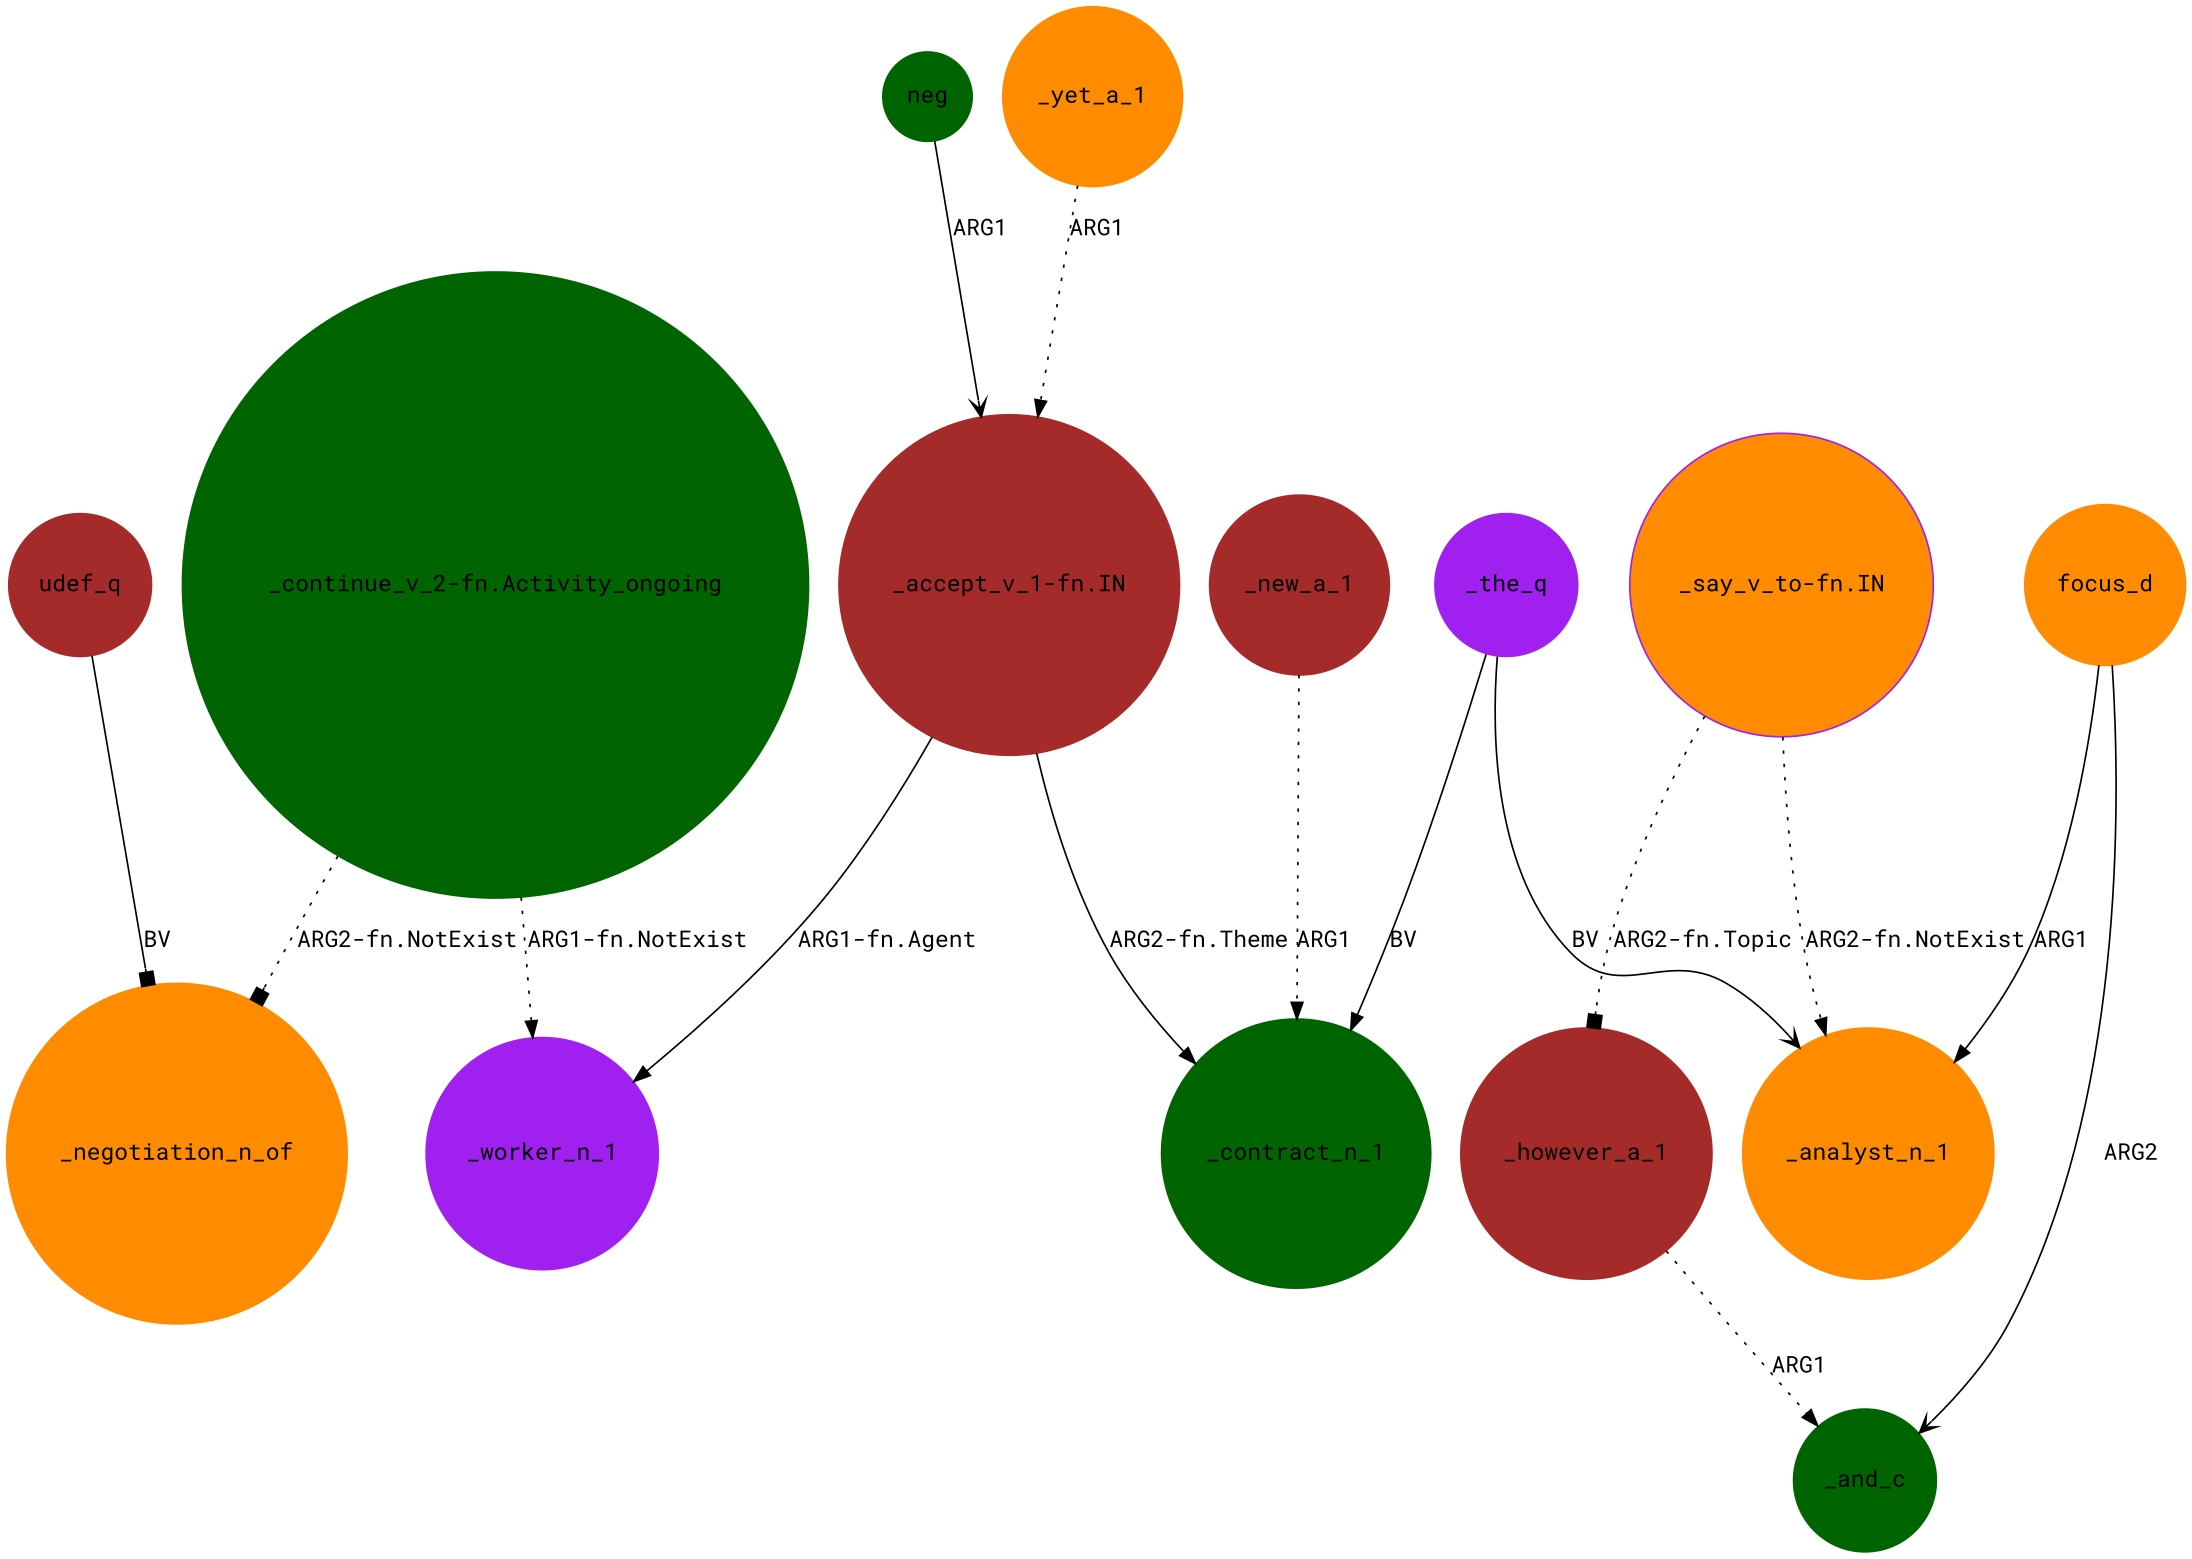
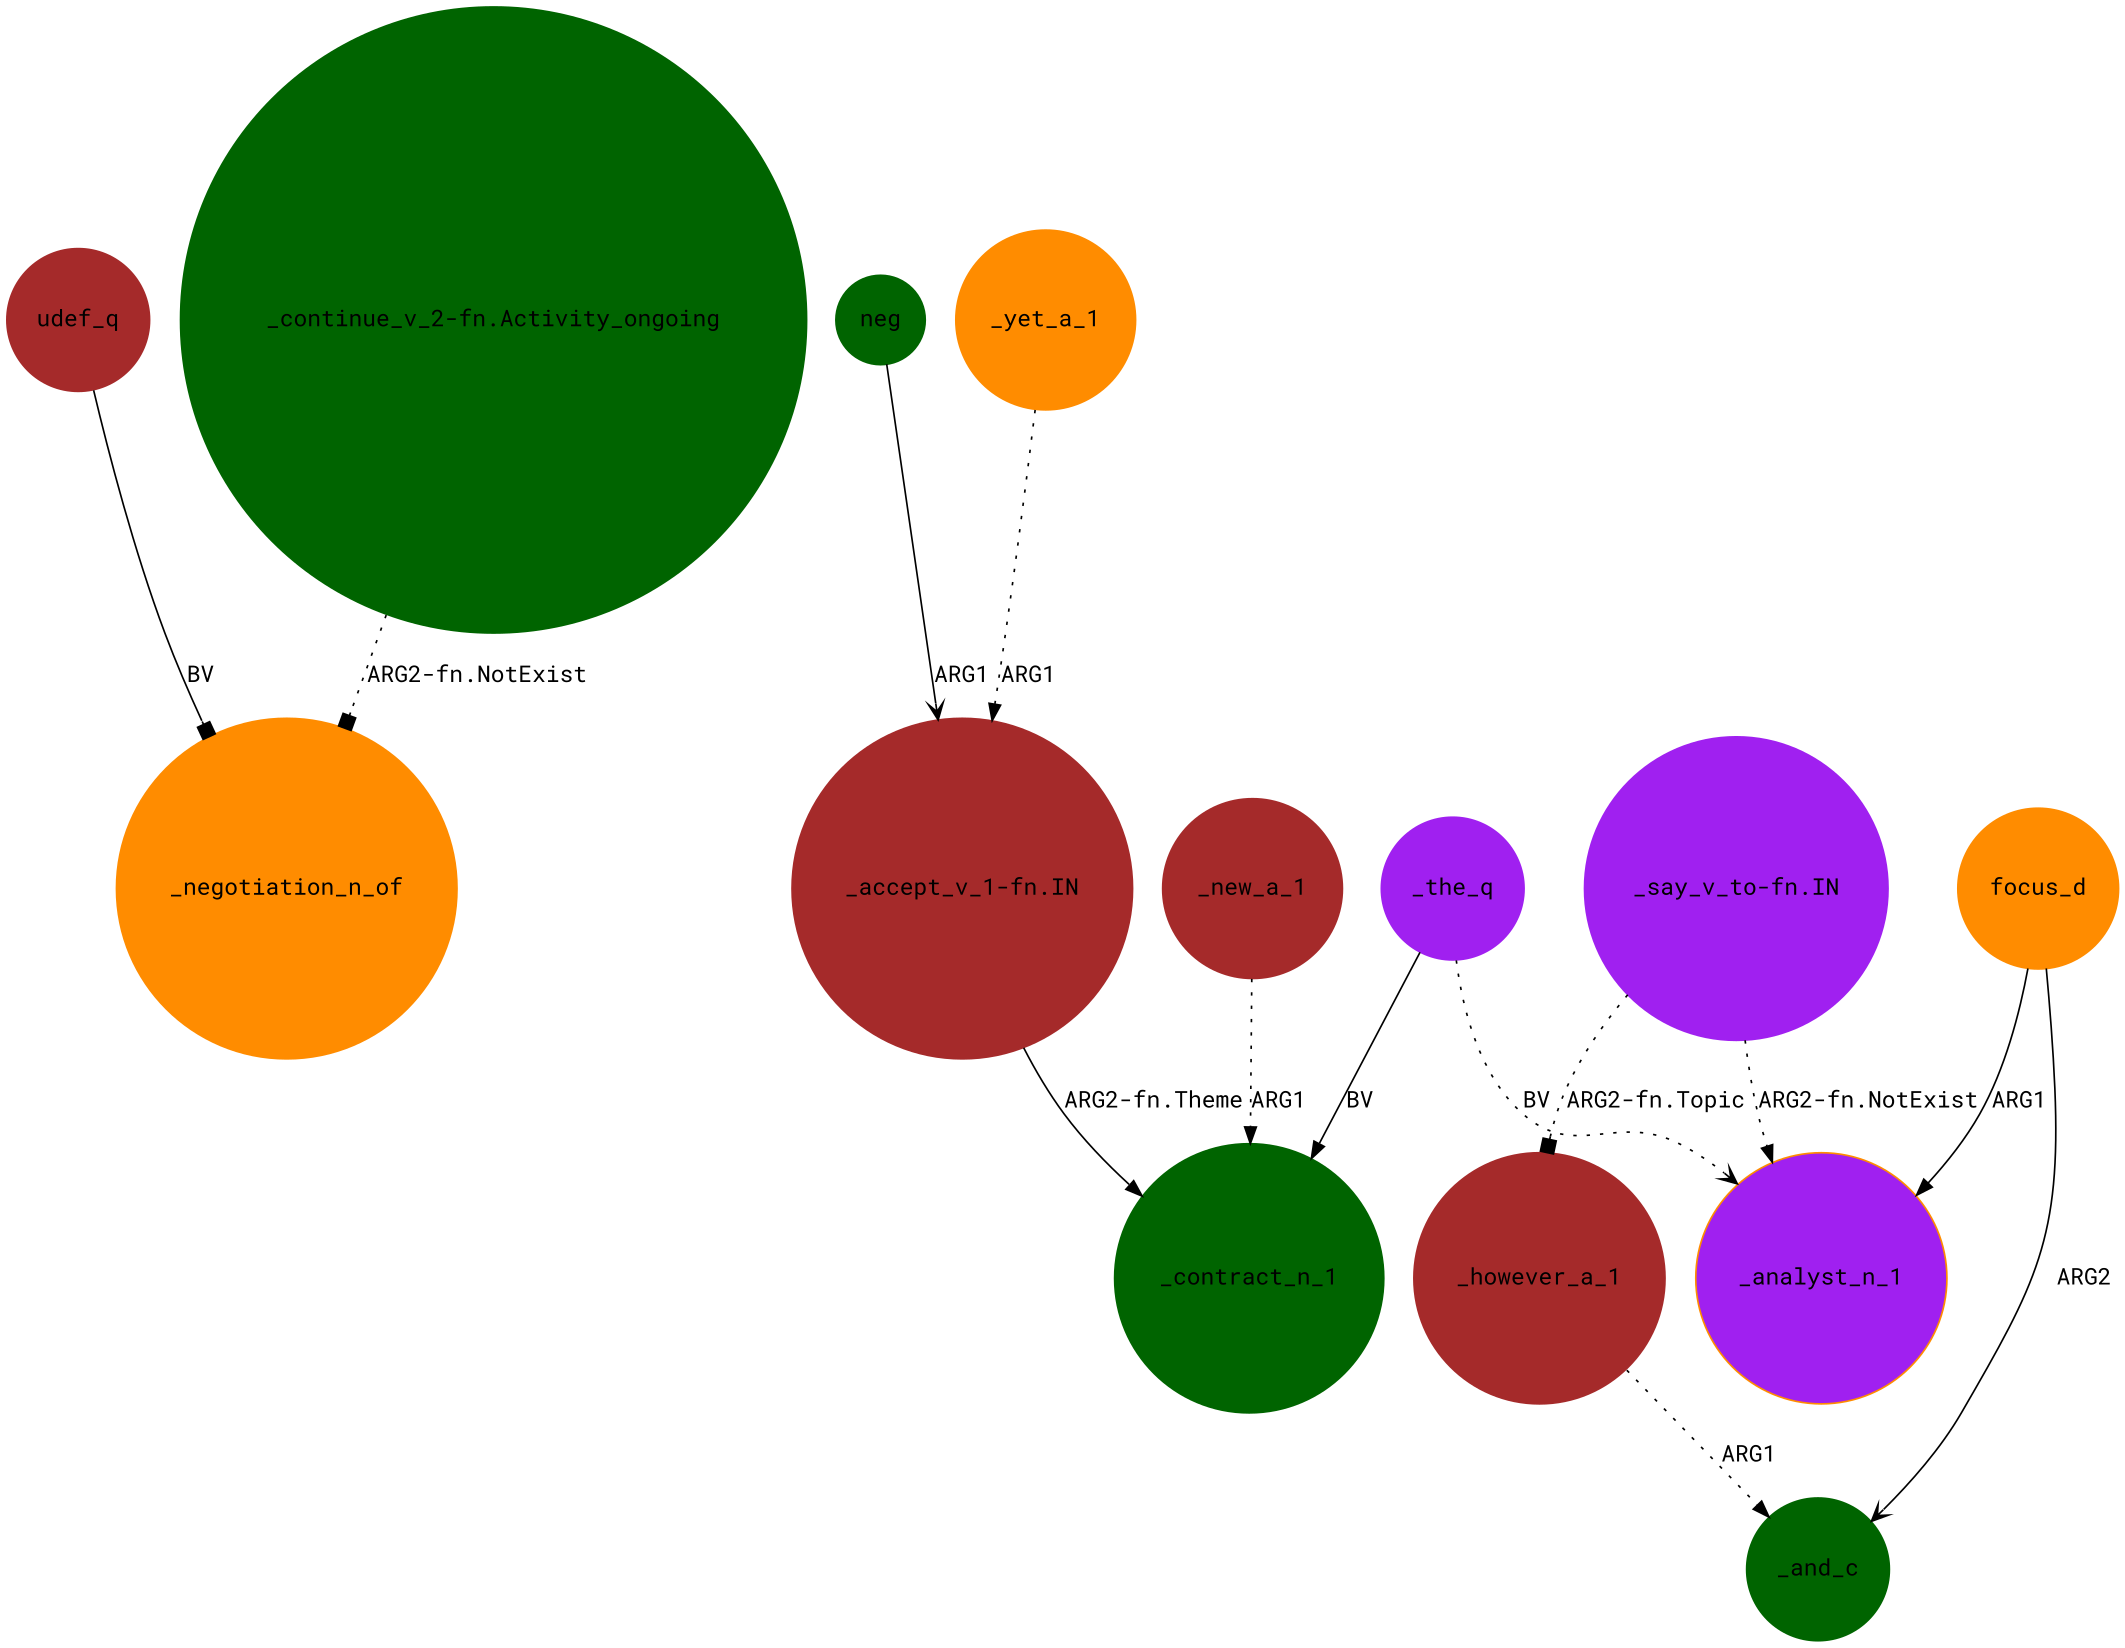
node "_say_v_to-fn.IN": fillcolor darkorange -> purple
edge "_the_q" -> "_analyst_n_1": style solid -> dotted
node "_worker_n_1": removed
node "_analyst_n_1": fillcolor darkorange -> purple
